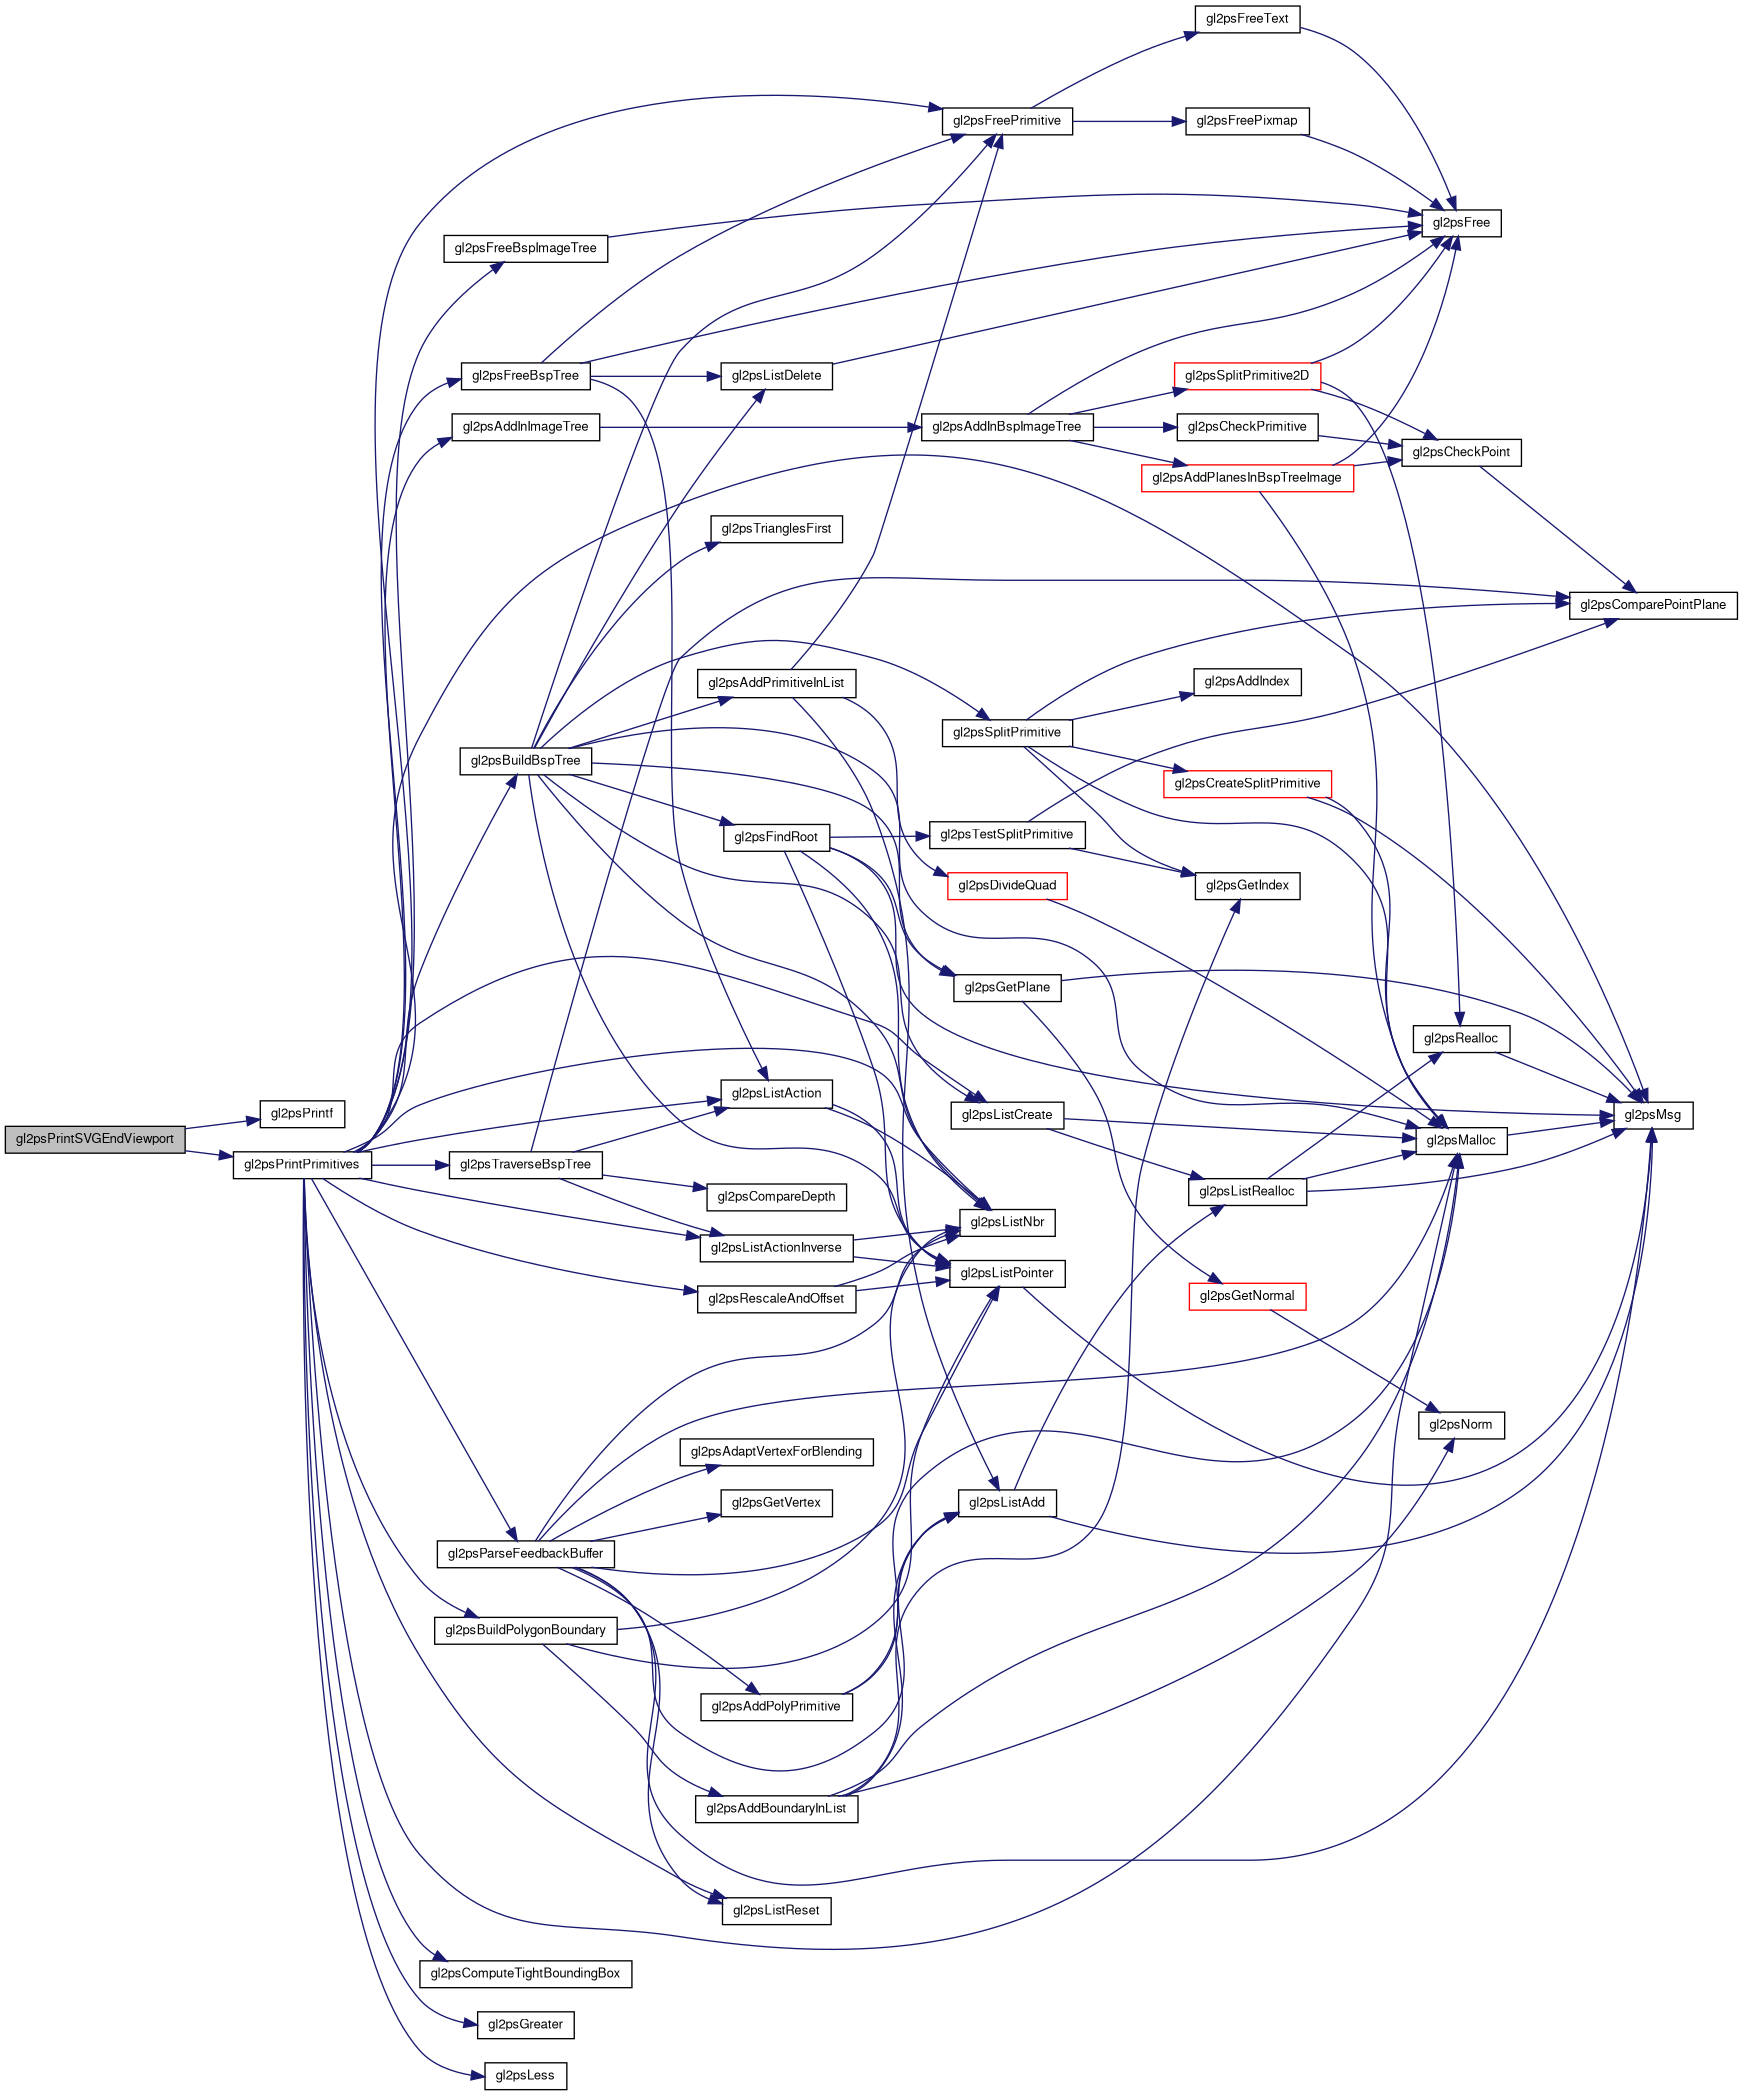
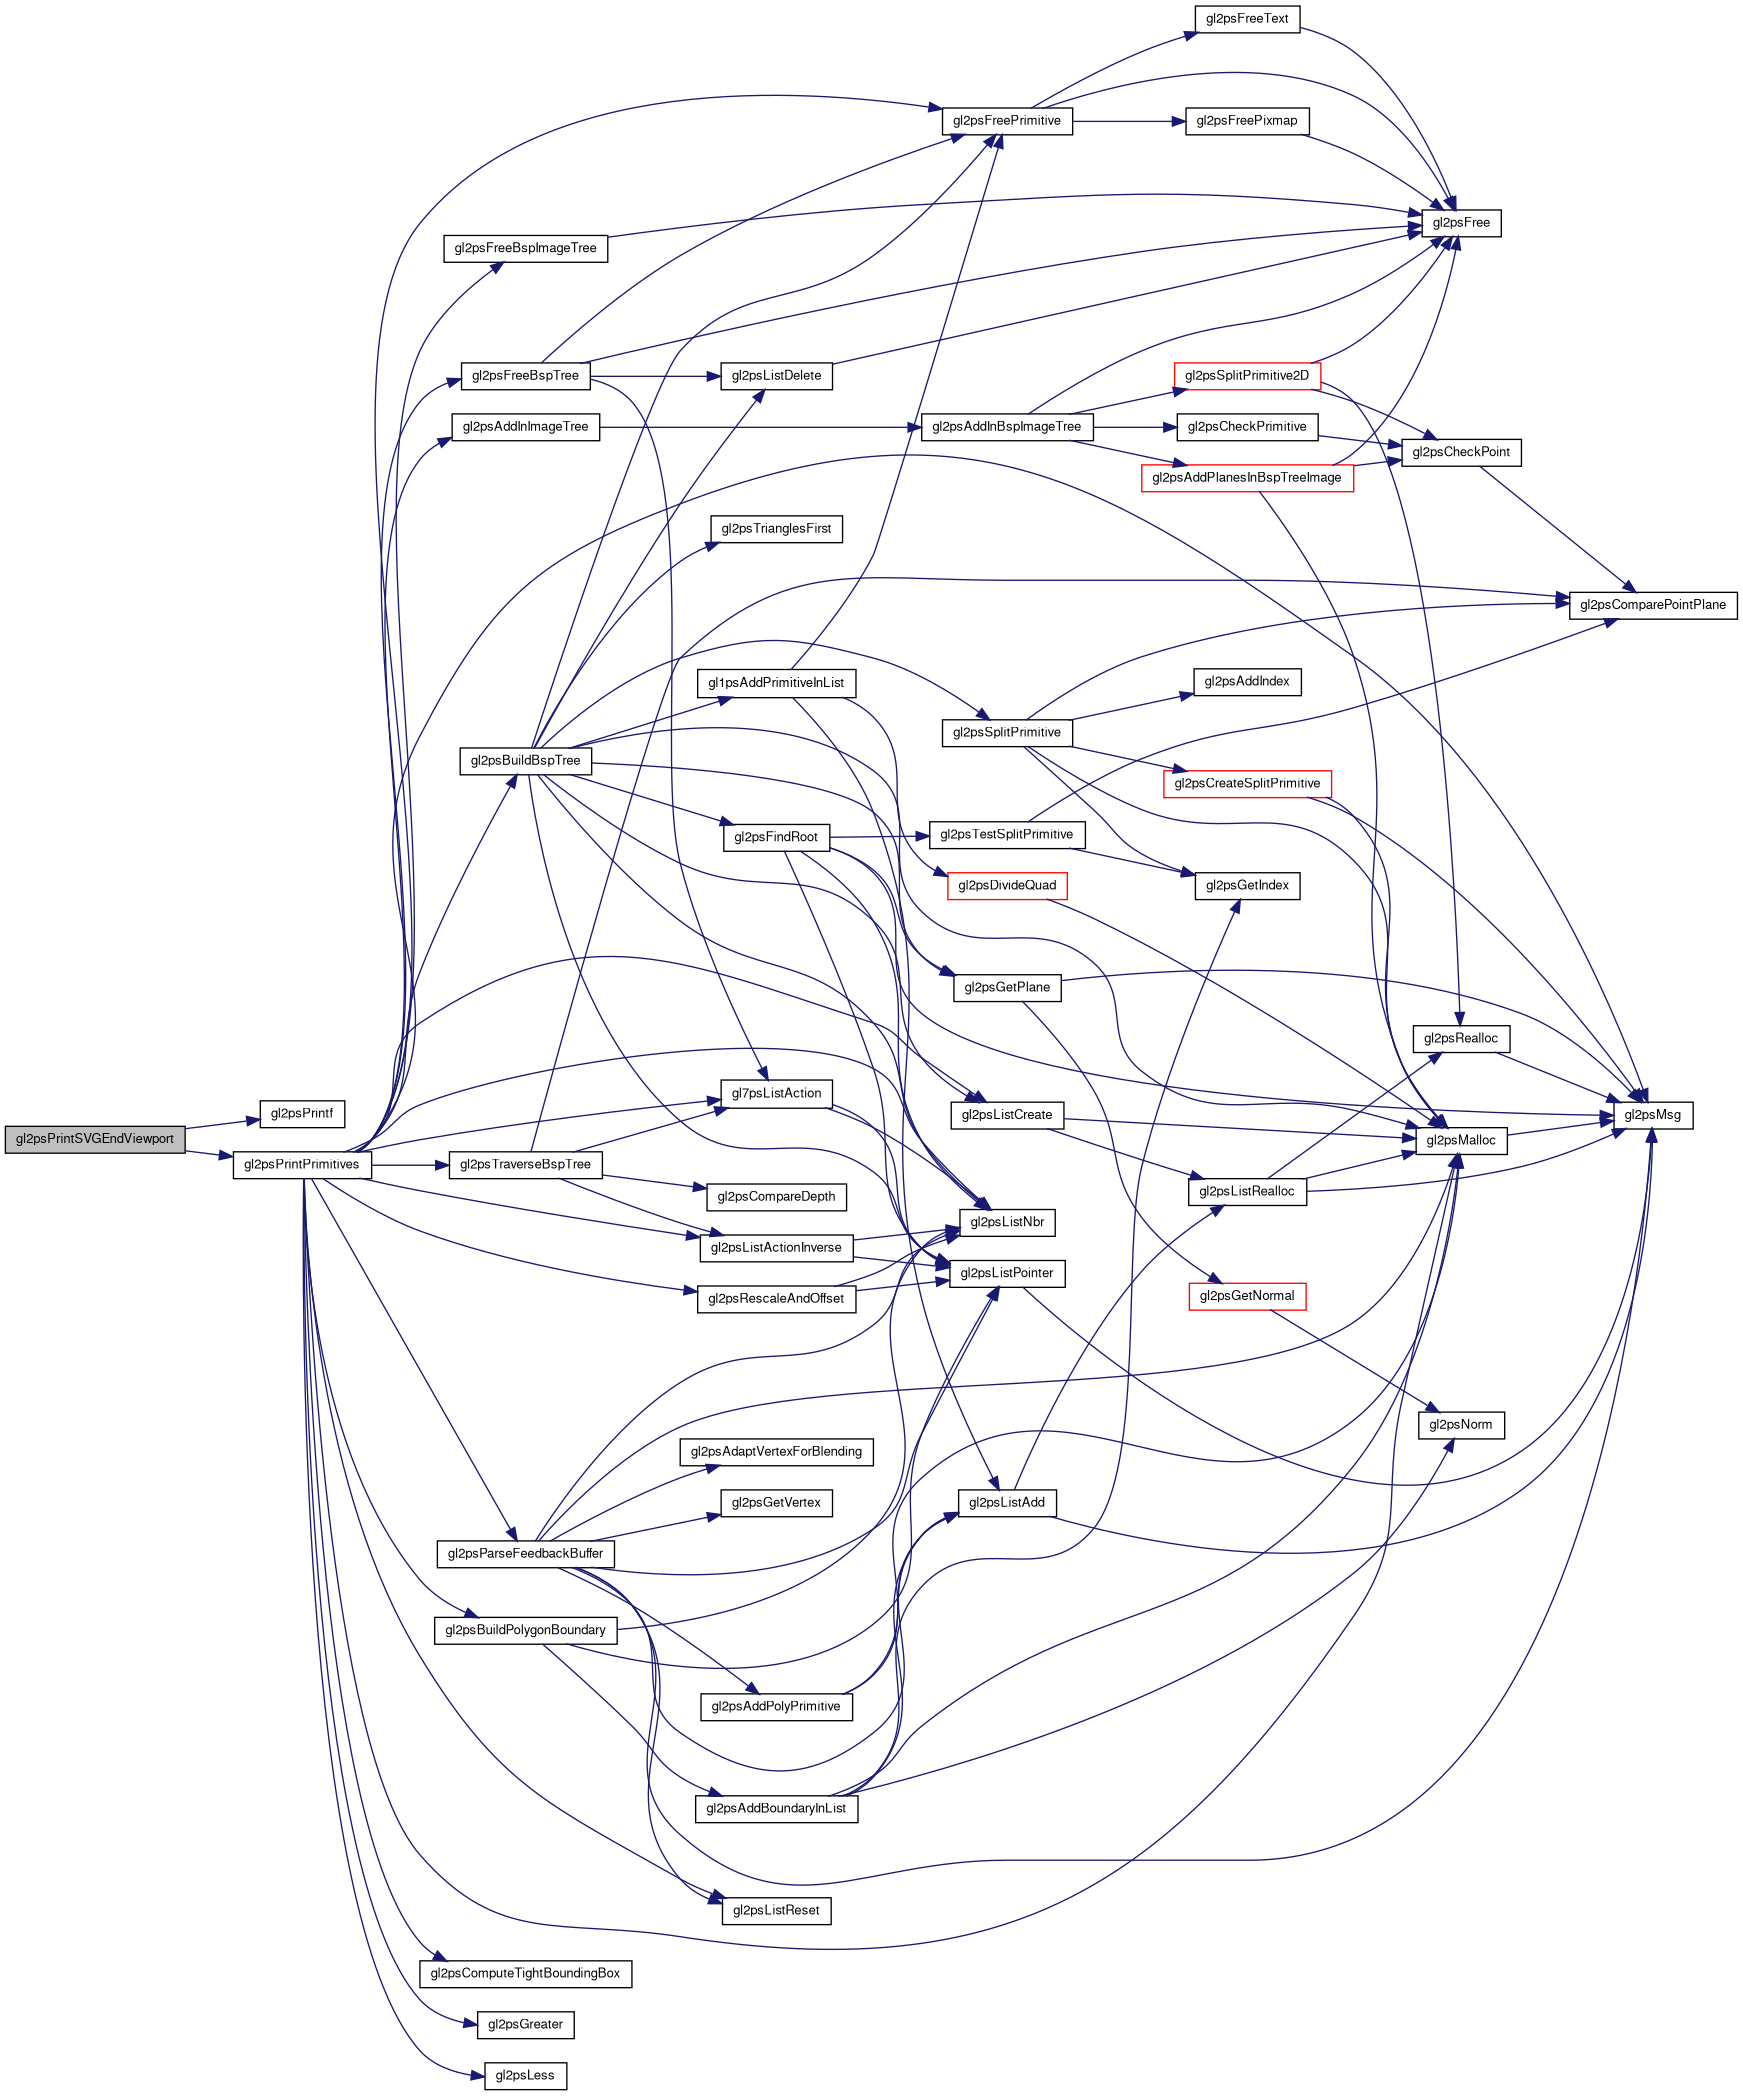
edge "gl2psFreePrimitive" -> "gl2psFree": added
node "gl2psAddPrimitiveInList": label "gl2psAddPrimitiveInList" -> "gl1psAddPrimitiveInList"
node "gl2psListAction": label "gl2psListAction" -> "gl7psListAction"
